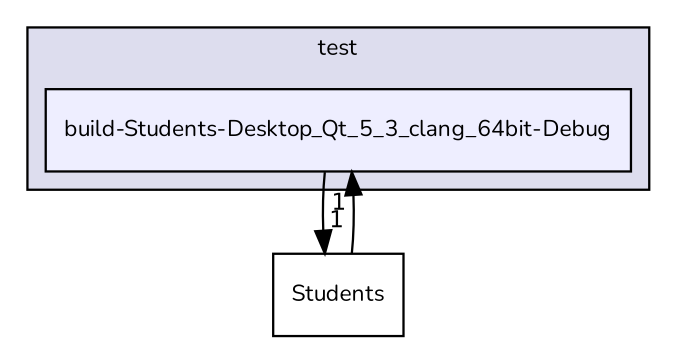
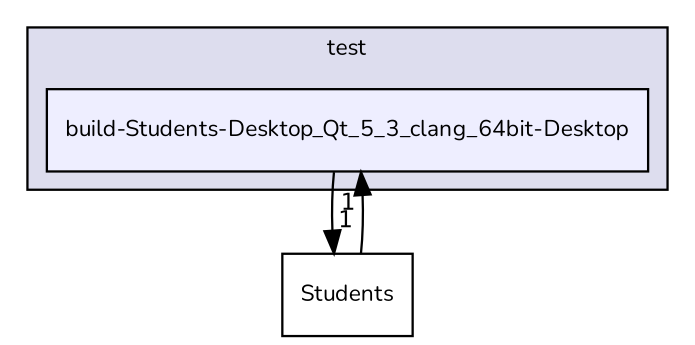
node "build-Students-Desktop_Qt_5_3_clang_64bit-Debug": label "build-Students-Desktop_Qt_5_3_clang_64bit-Debug" -> "build-Students-Desktop_Qt_5_3_clang_64bit-Desktop"
